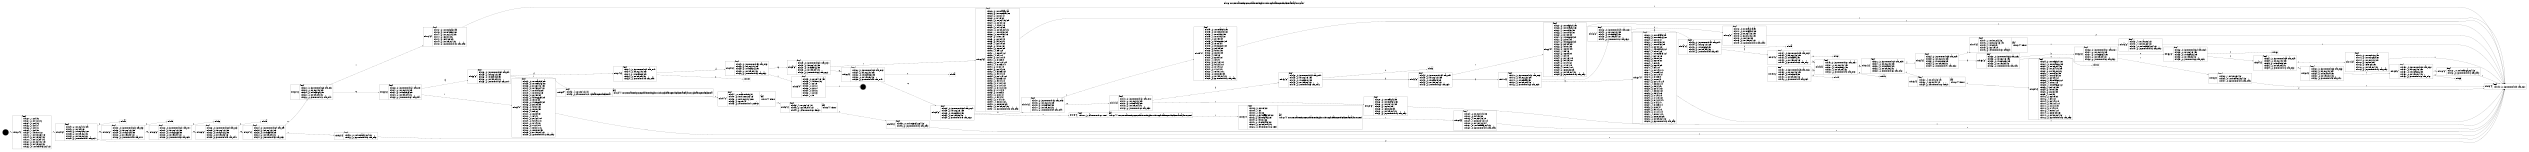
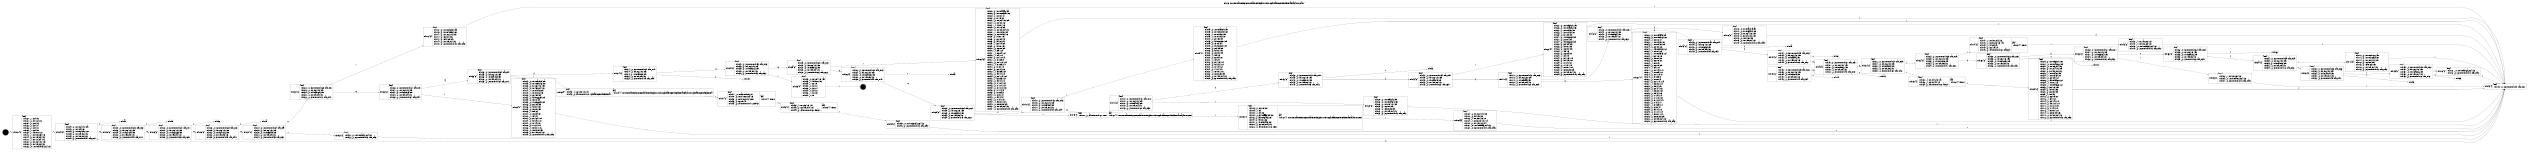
node "0x4019fc": added
edge "0x401400 [28]" -> "0x40141c [28]": now "0x401400 [28]" -> "0x4017e0 [5]"
